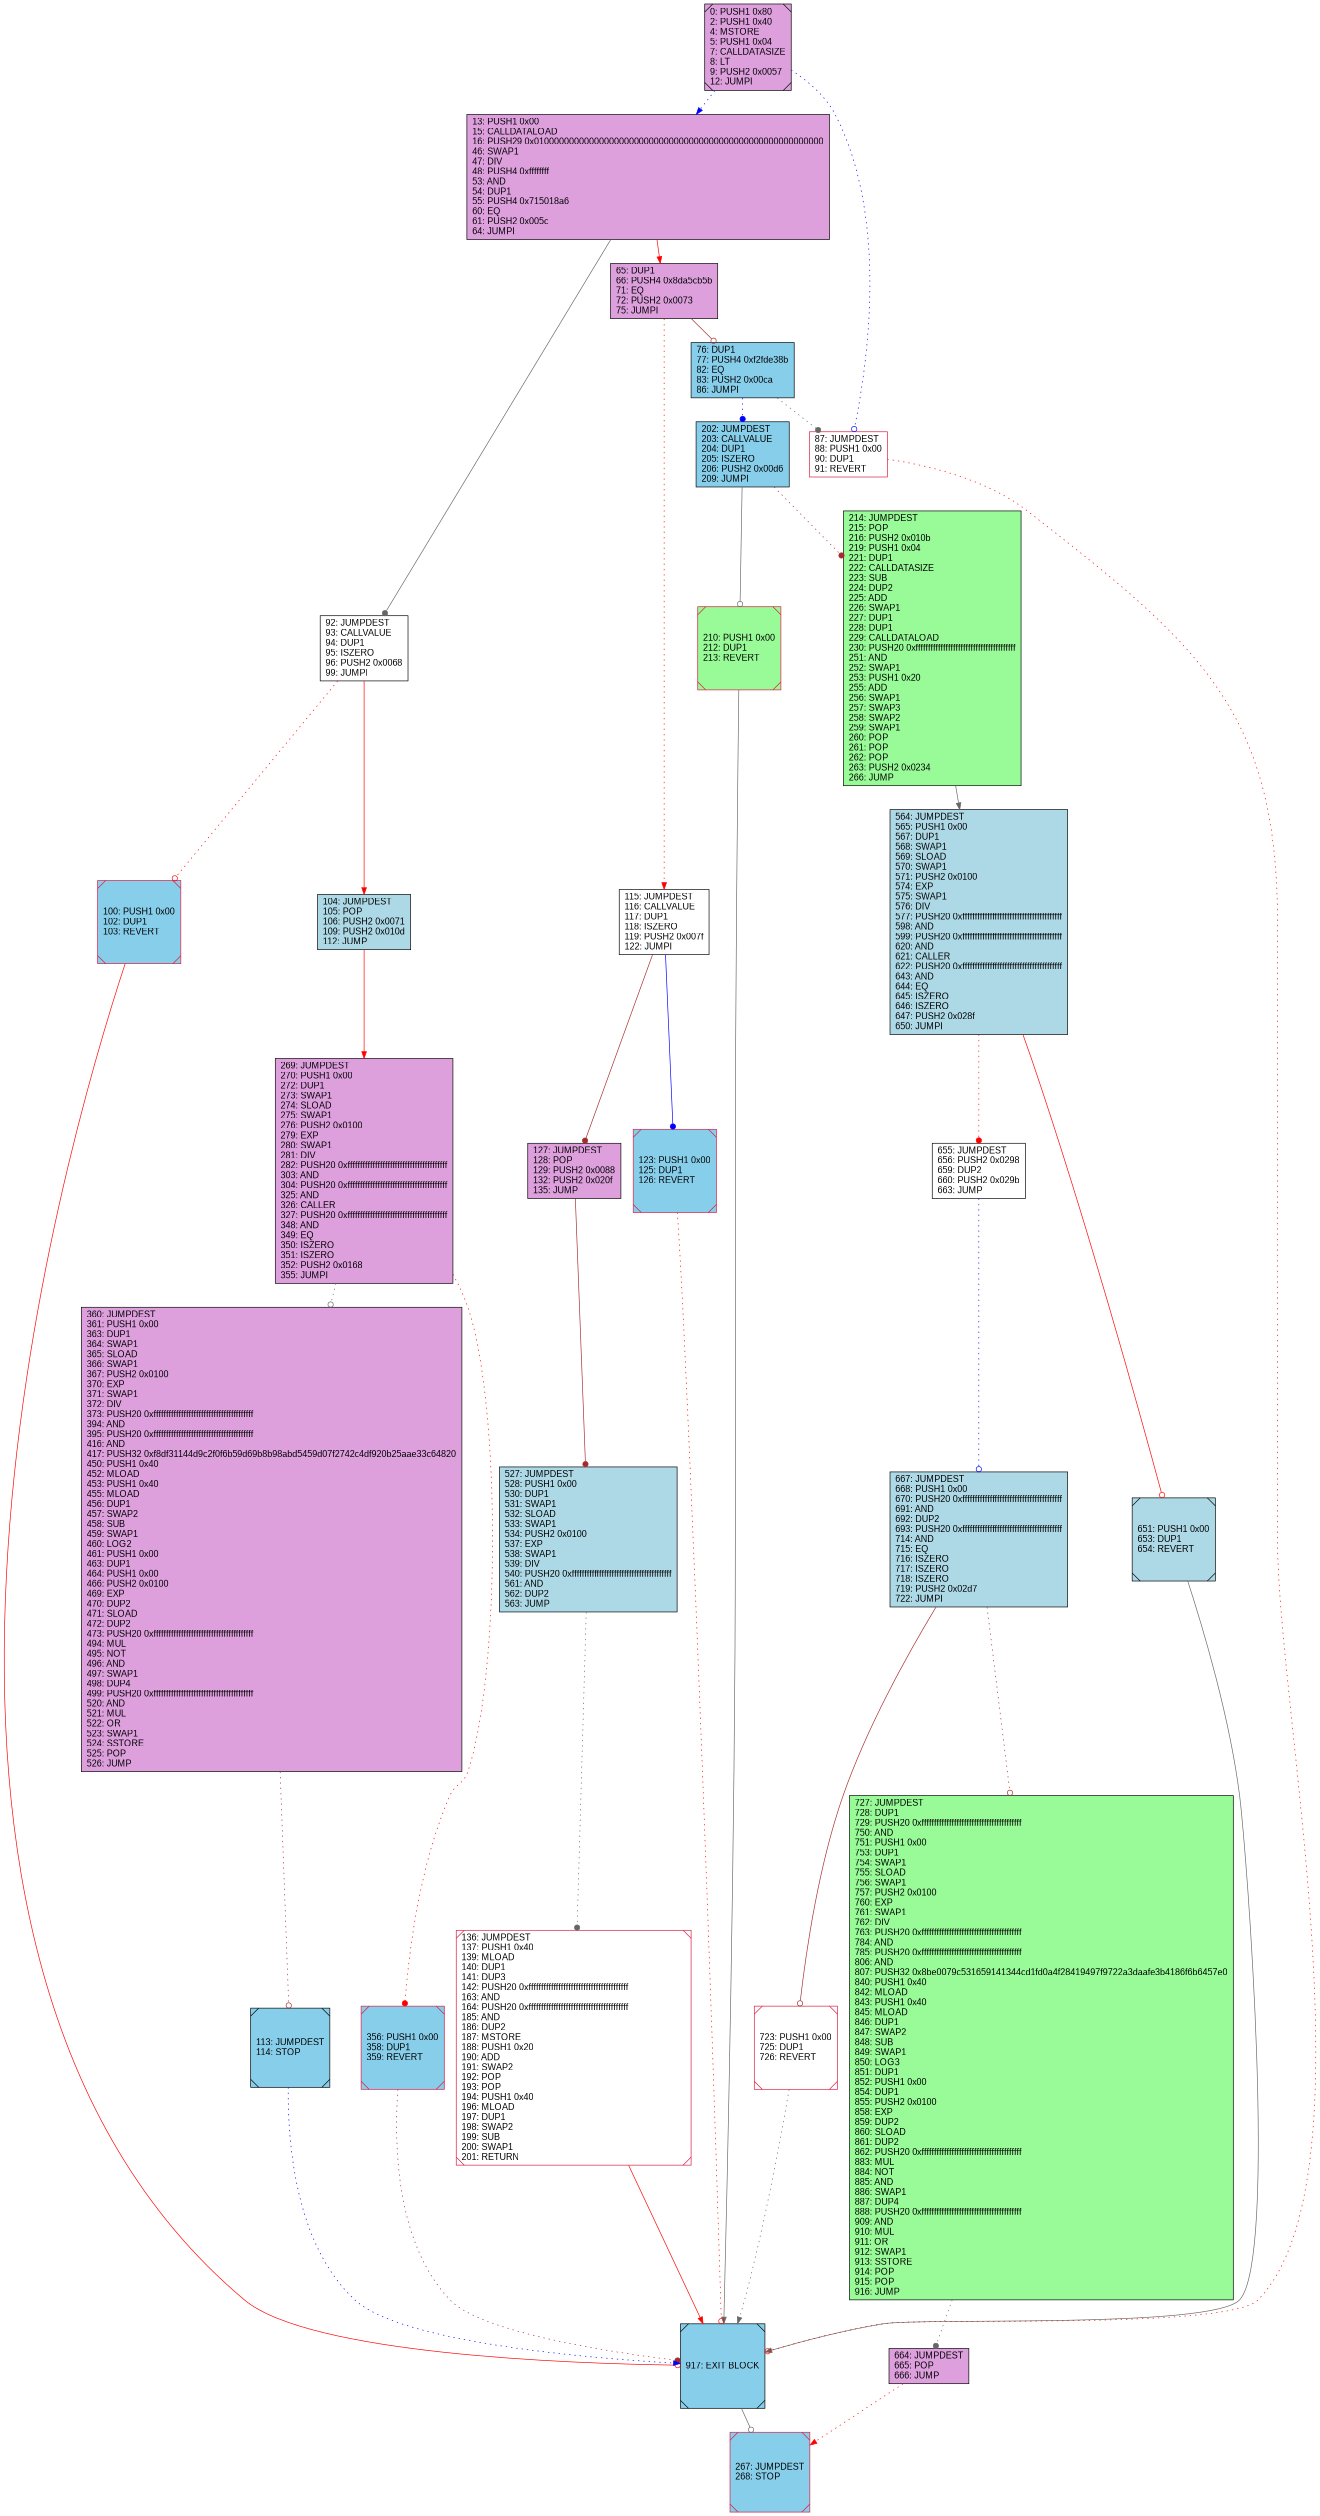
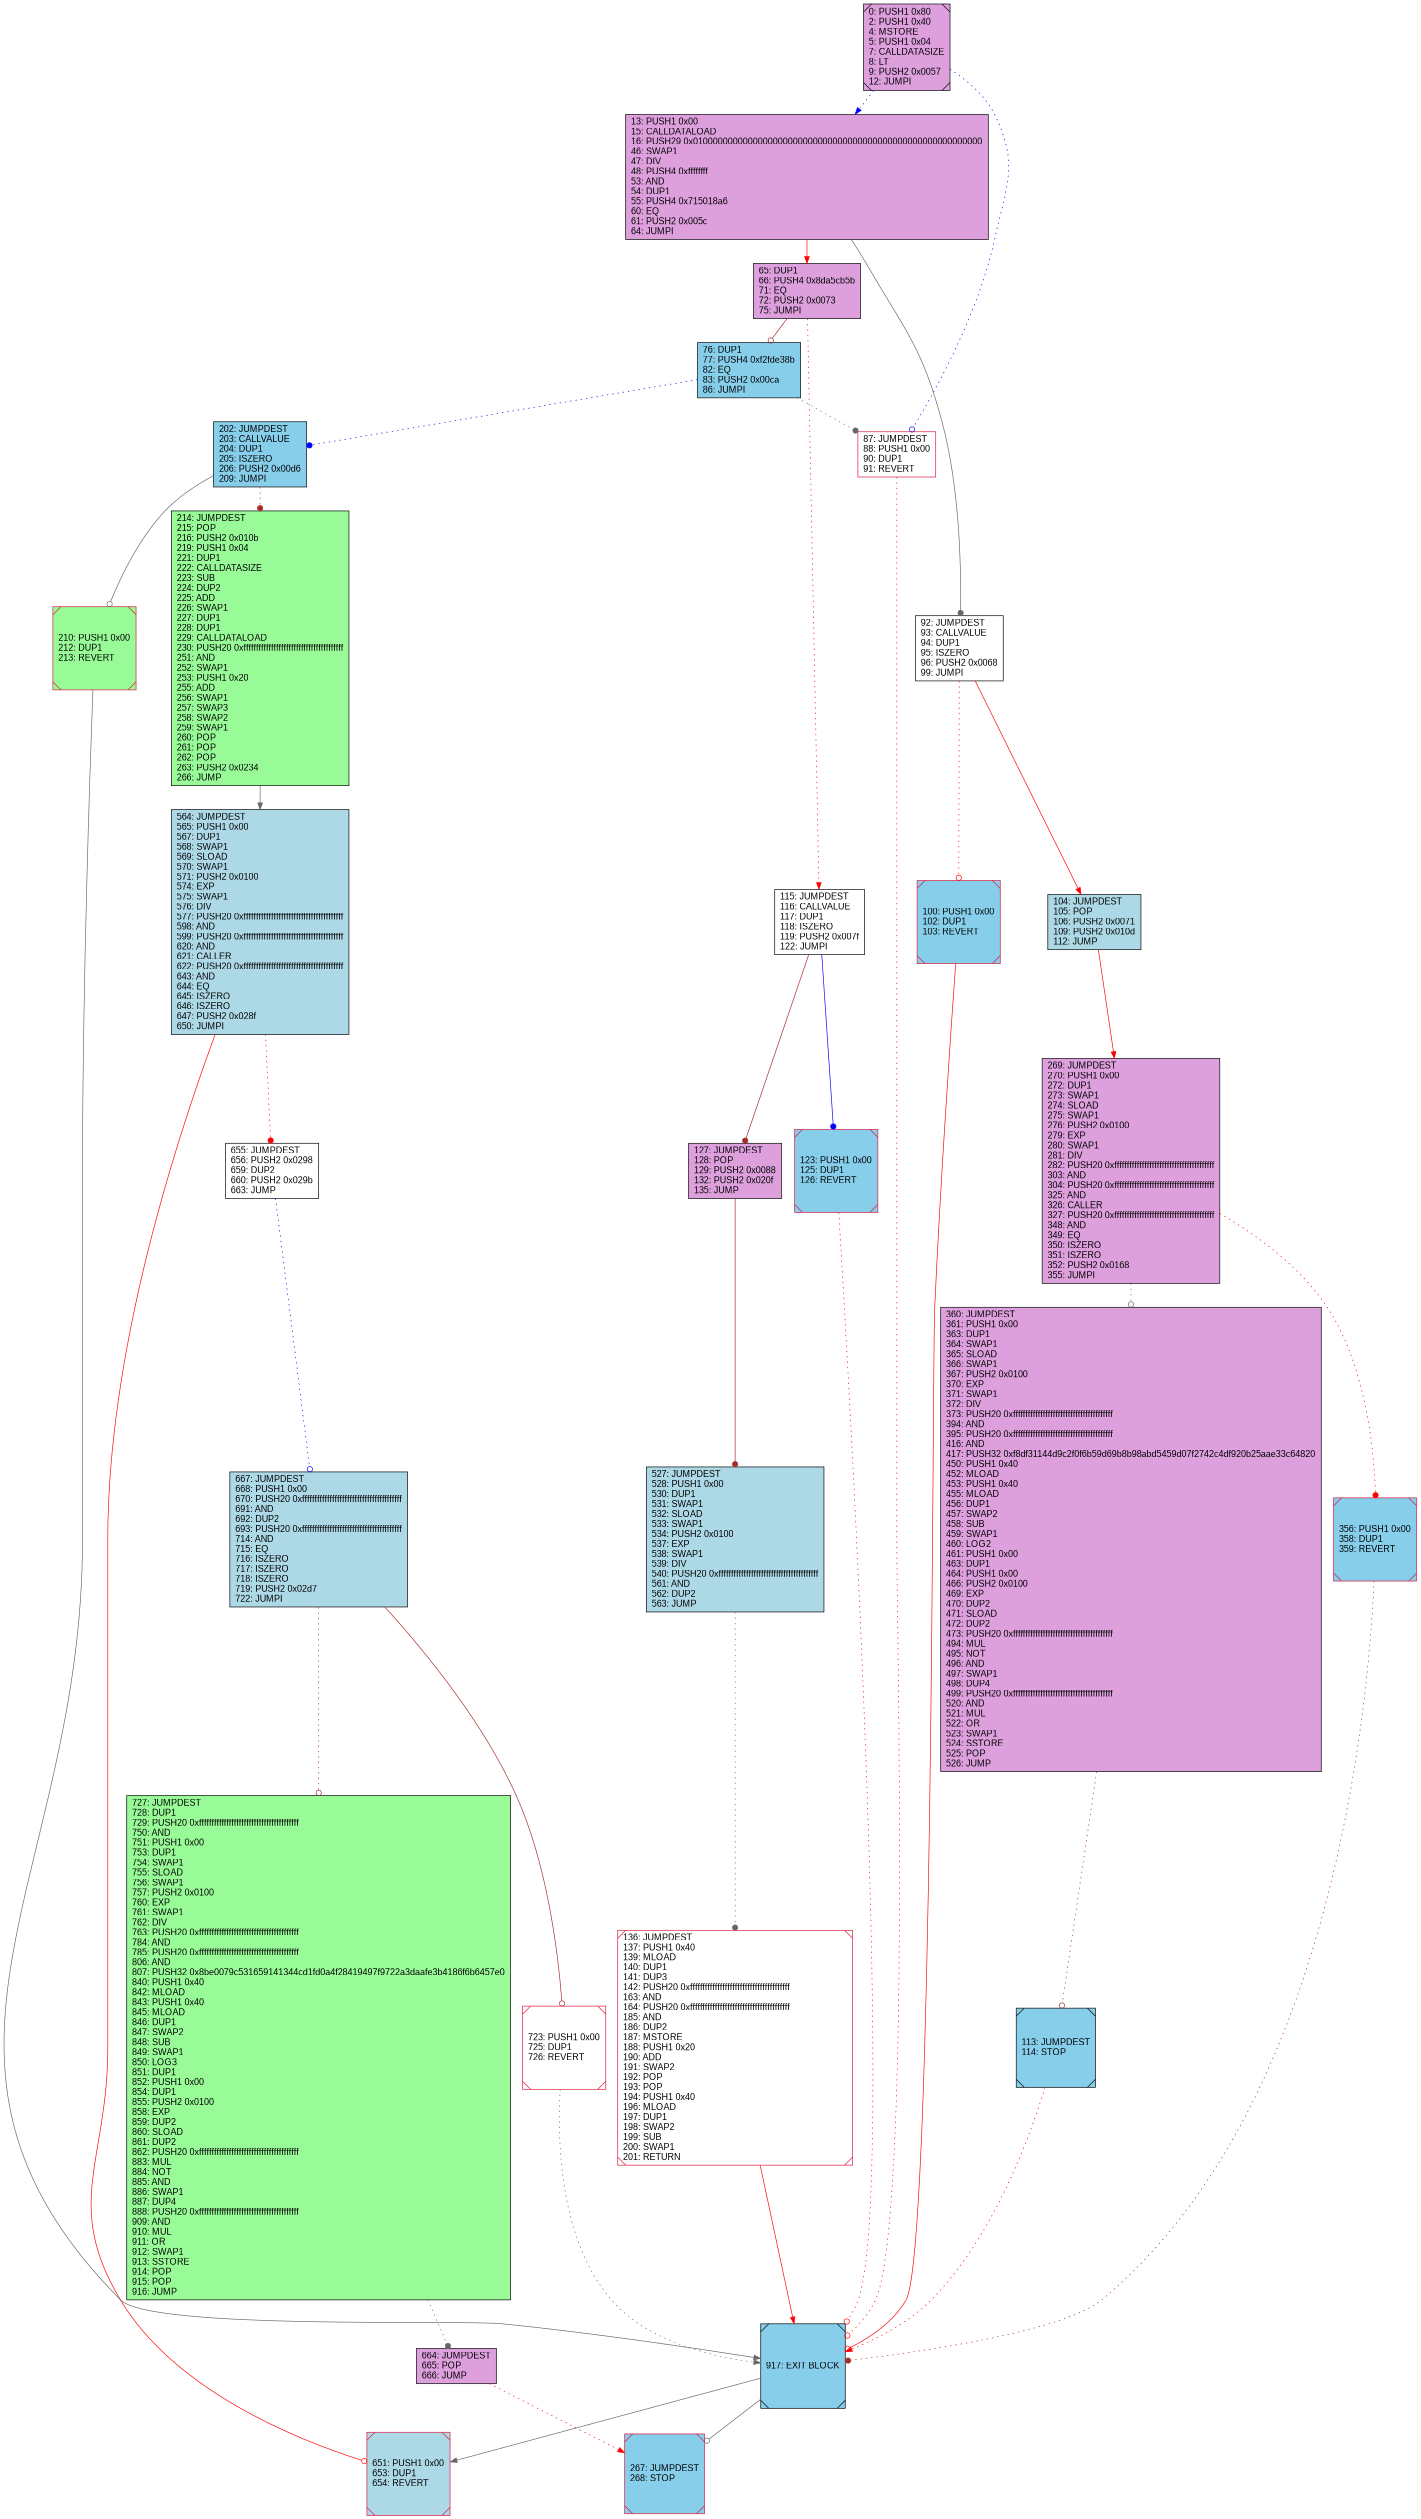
node "651: PUSH1 0x00 653: DUP1 654: REVERT": color black -> crimson
edge "651: PUSH1 0x00 653: DUP1 654: REVERT" -> "917: EXIT BLOCK": reversed
edge "113: JUMPDEST 114: STOP" -> "917: EXIT BLOCK": color blue -> red
